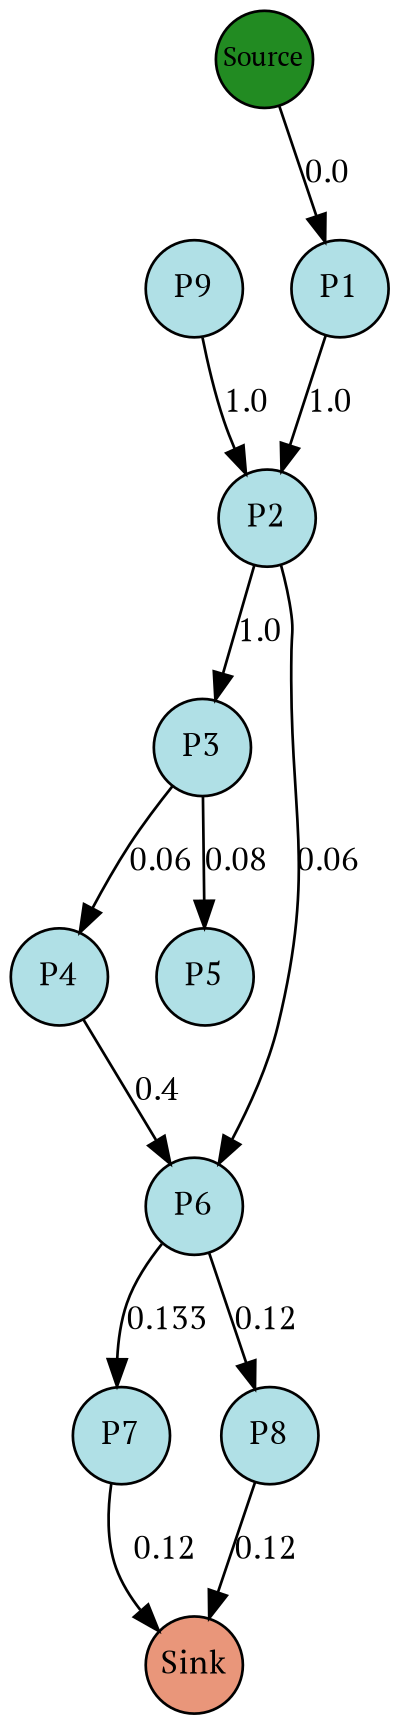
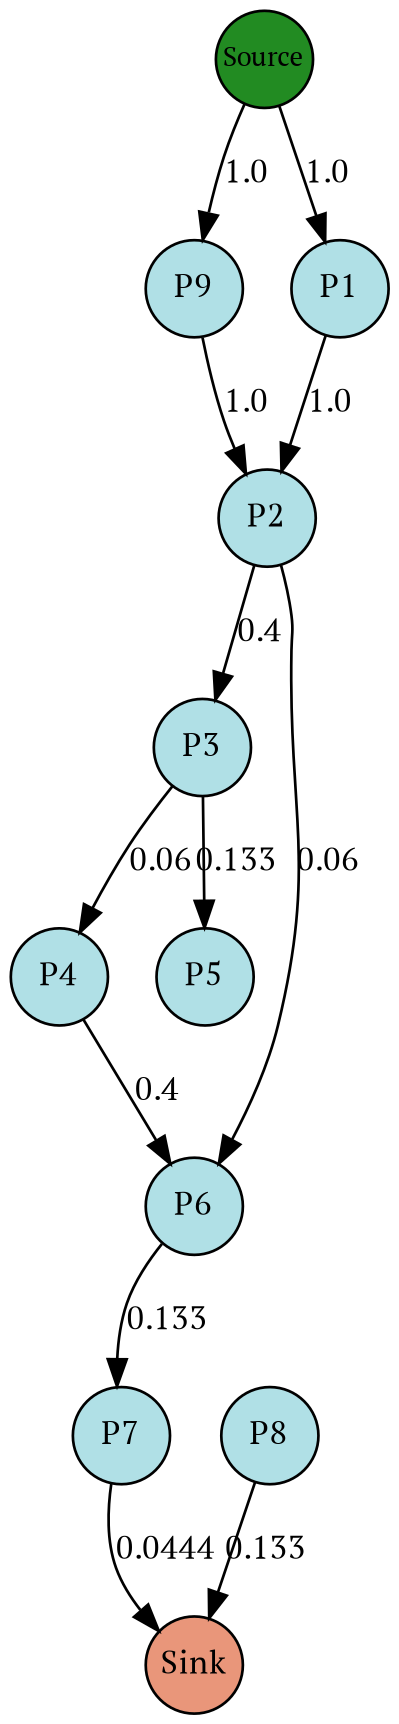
edge "Source" -> "P9": added, label "1.0"
edge "Source" -> "P1": label "0.0" -> "1.0"
edge "P2" -> "P3": label "1.0" -> "0.4"
edge "P3" -> "P5": label "0.08" -> "0.133"
edge "P6" -> "P8": removed, label "0.12"
edge "P7" -> "Sink": label "0.12" -> "0.0444"
edge "P8" -> "Sink": label "0.12" -> "0.133"
